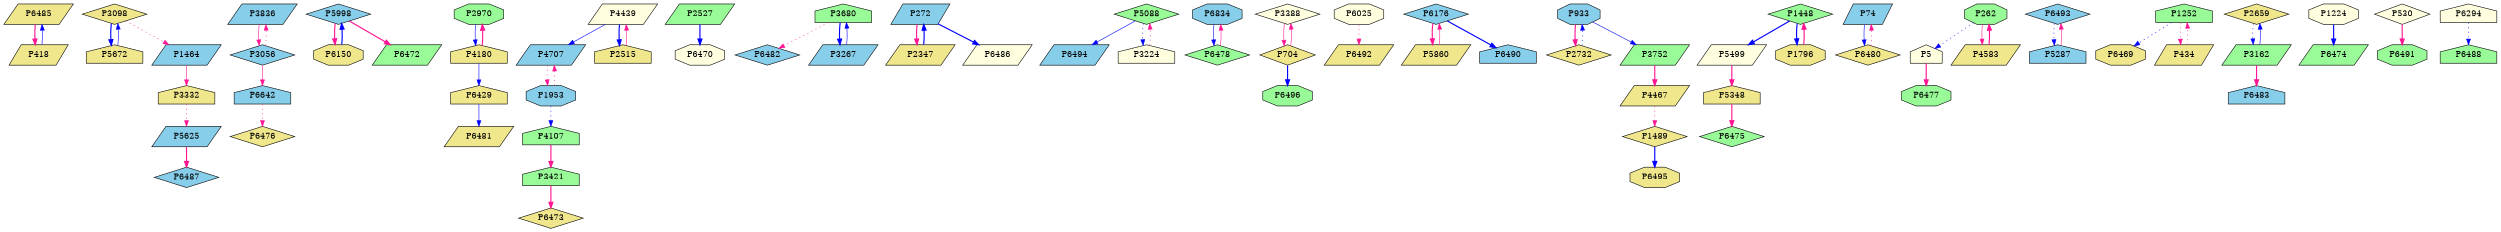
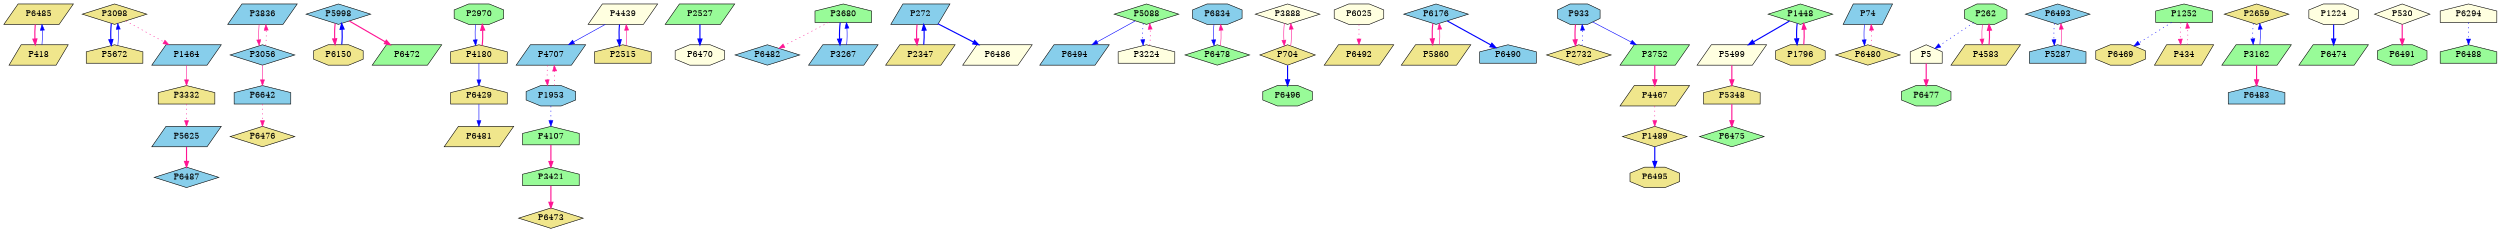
node "P3388": label "P3388" -> "P3888"
